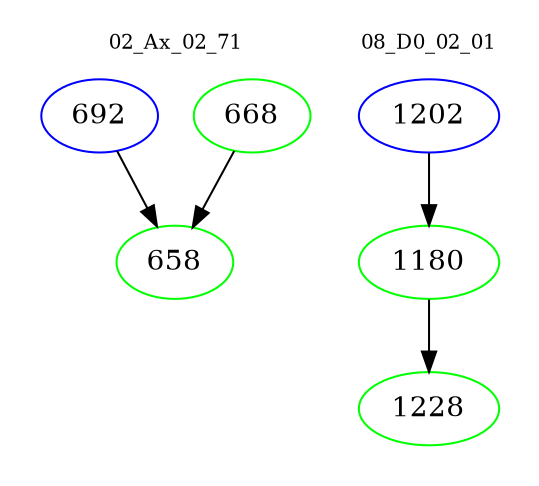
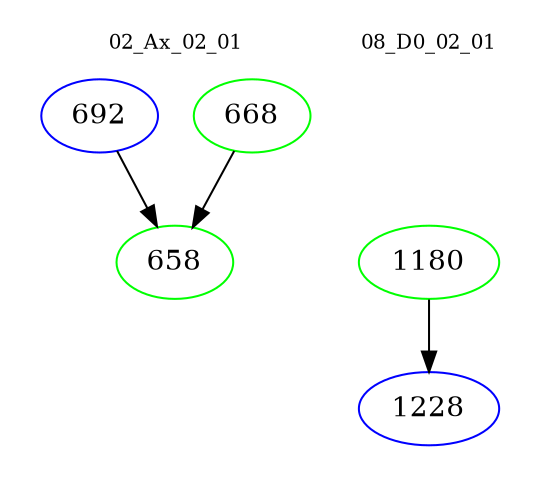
cluster "02_Ax_02_71": label "02_Ax_02_71" -> "02_Ax_02_01"
node "1202": removed
node "1228": color green -> blue
